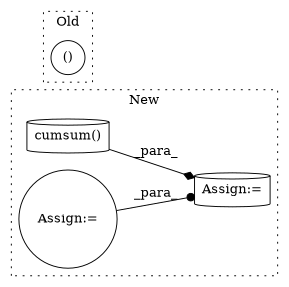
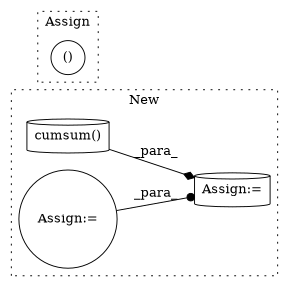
cluster "Old": label "Old" -> "Assign"
